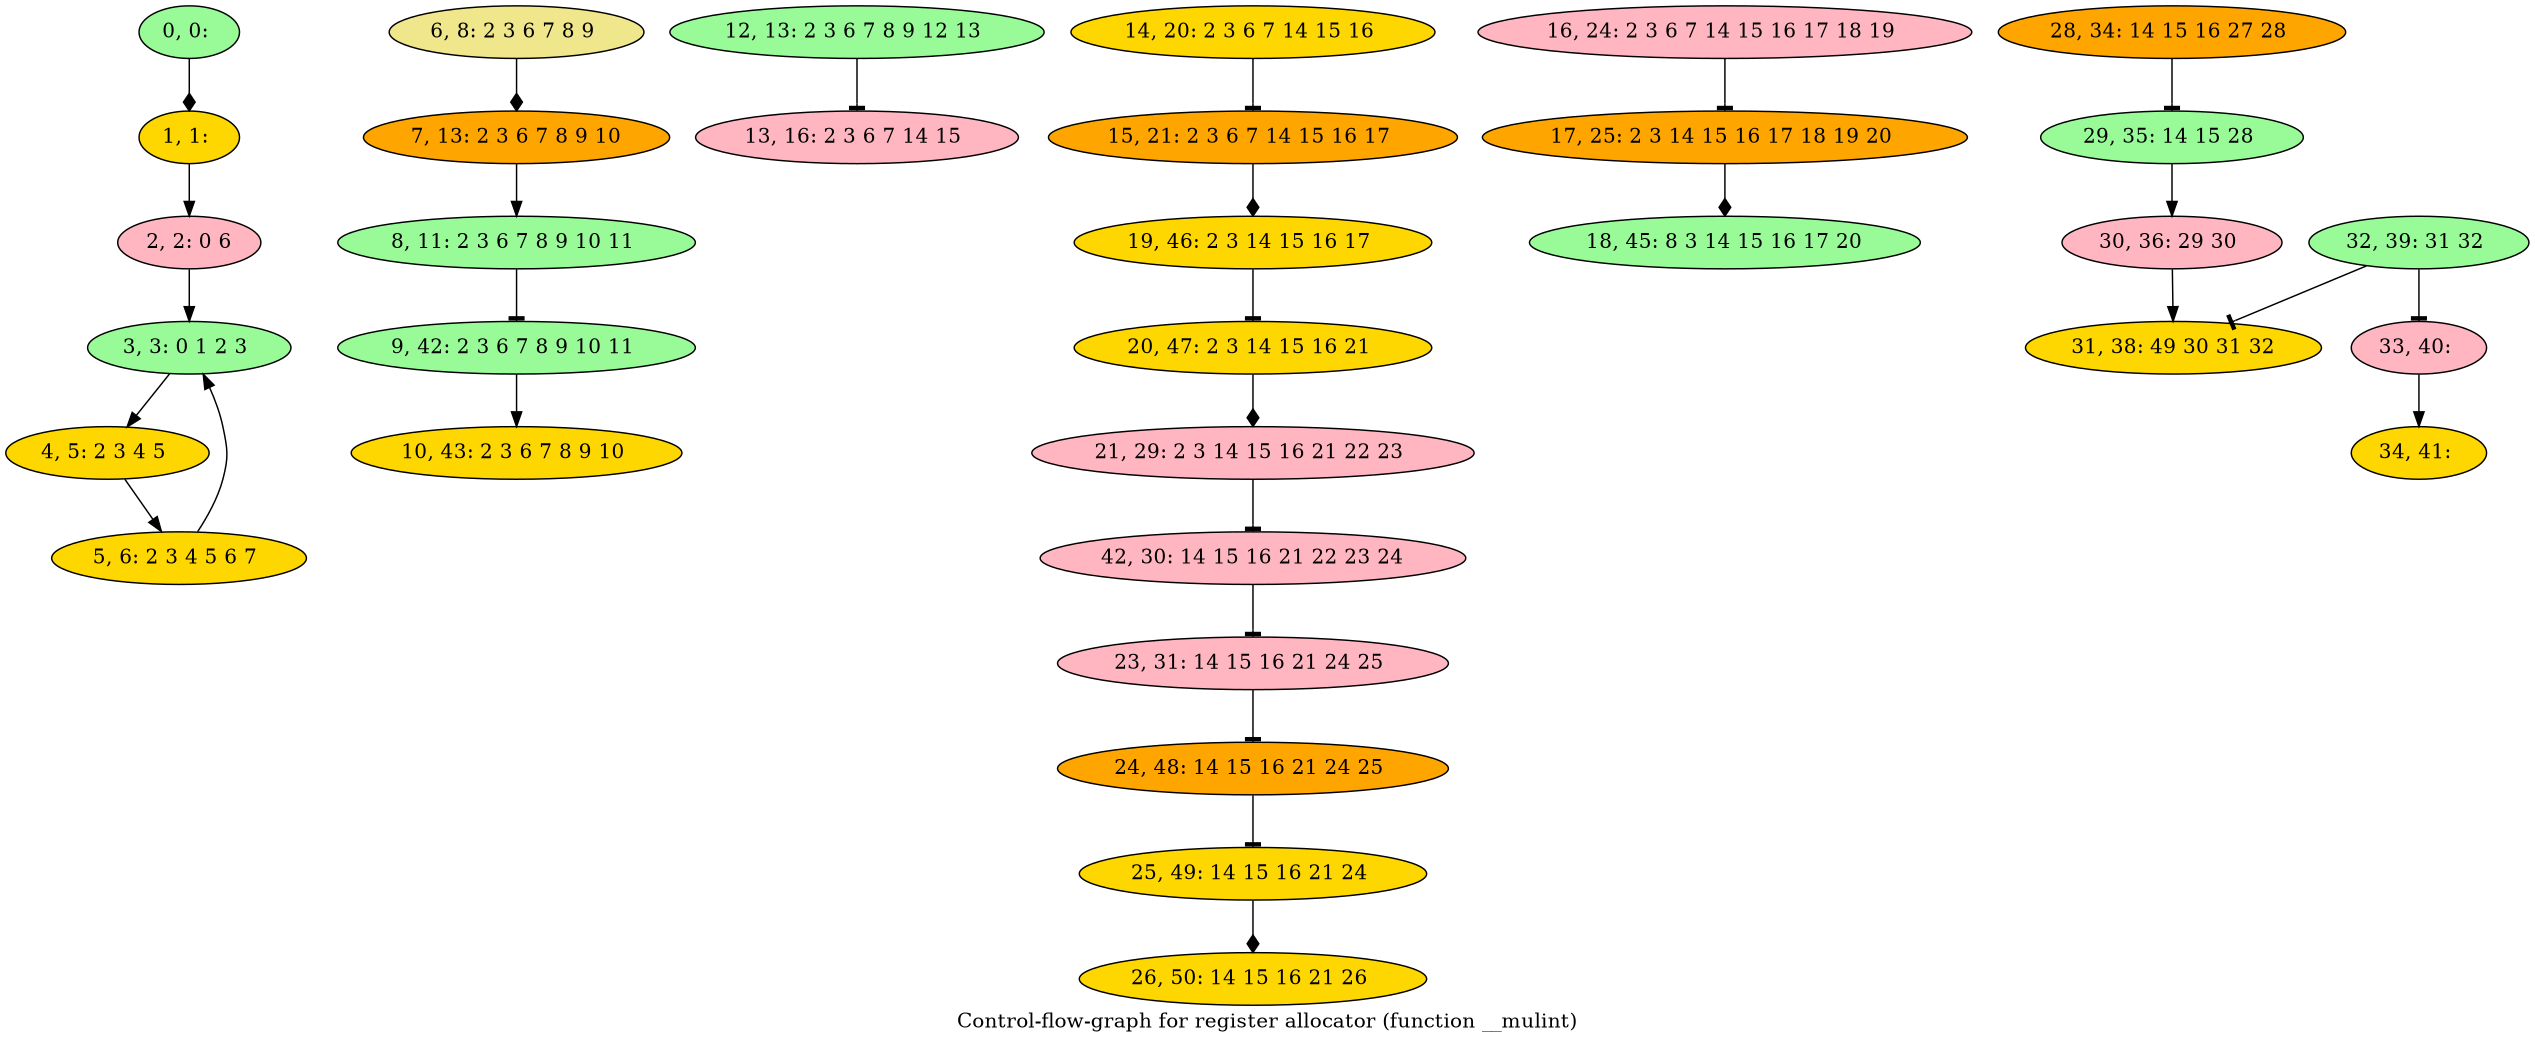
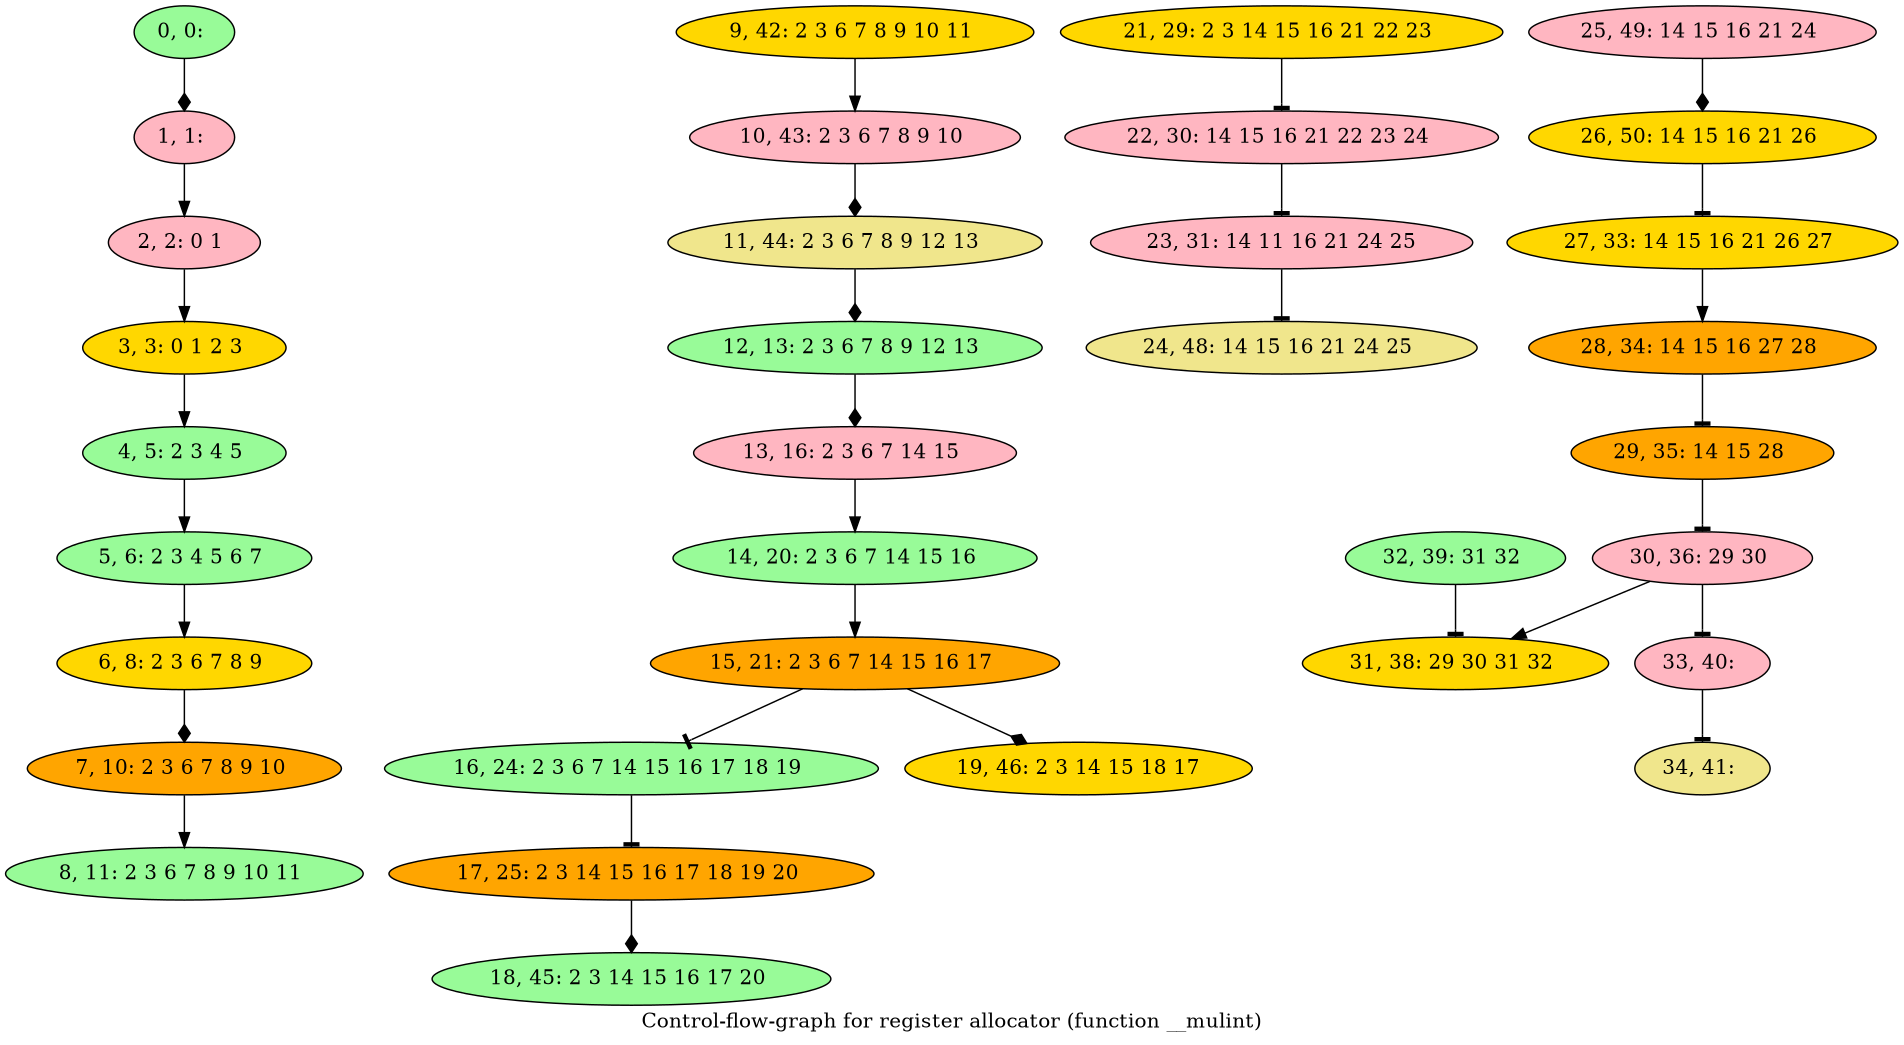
node "6, 8: 2 3 6 7 8 9": fillcolor khaki -> gold
node "14, 20: 2 3 6 7 14 15 16": fillcolor gold -> palegreen
node "16, 24: 2 3 6 7 14 15 16 17 18 19": fillcolor lightpink -> palegreen
edge "12, 13: 2 3 6 7 8 9 12 13" -> "13, 16: 2 3 6 7 14 15": arrowhead tee -> diamond
edge "14, 20: 2 3 6 7 14 15 16" -> "15, 21: 2 3 6 7 14 15 16 17": arrowhead tee -> normal
node "1, 1:": fillcolor gold -> lightpink
node "7, 13: 2 3 6 7 8 9 10": label "7, 13: 2 3 6 7 8 9 10" -> "7, 10: 2 3 6 7 8 9 10"
node "29, 35: 14 15 28": fillcolor palegreen -> orange
edge "29, 35: 14 15 28" -> "30, 36: 29 30": arrowhead normal -> tee
node "2, 2: 0 6": label "2, 2: 0 6" -> "2, 2: 0 1"
node "11, 44: 2 3 6 7 8 9 12 13": added
node "19, 46: 2 3 14 15 16 17": label "19, 46: 2 3 14 15 16 17" -> "19, 46: 2 3 14 15 18 17"
node "27, 33: 14 15 16 21 26 27": added
node "18, 45: 8 3 14 15 16 17 20": label "18, 45: 8 3 14 15 16 17 20" -> "18, 45: 2 3 14 15 16 17 20"
edge "8, 11: 2 3 6 7 8 9 10 11" -> "9, 42: 2 3 6 7 8 9 10 11": removed
edge "32, 39: 31 32" -> "33, 40:": now "30, 36: 29 30" -> "33, 40:"
node "3, 3: 0 1 2 3": fillcolor palegreen -> gold
node "9, 42: 2 3 6 7 8 9 10 11": fillcolor palegreen -> gold
node "20, 47: 2 3 14 15 16 21": removed
node "31, 38: 49 30 31 32": label "31, 38: 49 30 31 32" -> "31, 38: 29 30 31 32"
edge "33, 40:" -> "34, 41:": arrowhead normal -> tee
node "4, 5: 2 3 4 5": fillcolor gold -> palegreen
node "10, 43: 2 3 6 7 8 9 10": fillcolor gold -> lightpink
node "21, 29: 2 3 14 15 16 21 22 23": fillcolor lightpink -> gold
node "34, 41:": fillcolor gold -> khaki
edge "5, 6: 2 3 4 5 6 7" -> "3, 3: 0 1 2 3": now "5, 6: 2 3 4 5 6 7" -> "6, 8: 2 3 6 7 8 9"
edge "13, 16: 2 3 6 7 14 15" -> "14, 20: 2 3 6 7 14 15 16": added
node "5, 6: 2 3 4 5 6 7": fillcolor gold -> palegreen
node "42, 30: 14 15 16 21 22 23 24": label "42, 30: 14 15 16 21 22 23 24" -> "22, 30: 14 15 16 21 22 23 24"
node "23, 31: 14 15 16 21 24 25": label "23, 31: 14 15 16 21 24 25" -> "23, 31: 14 11 16 21 24 25"
edge "15, 21: 2 3 6 7 14 15 16 17" -> "16, 24: 2 3 6 7 14 15 16 17 18 19": added
node "24, 48: 14 15 16 21 24 25": fillcolor orange -> khaki
edge "24, 48: 14 15 16 21 24 25" -> "25, 49: 14 15 16 21 24": removed
node "25, 49: 14 15 16 21 24": fillcolor gold -> lightpink
